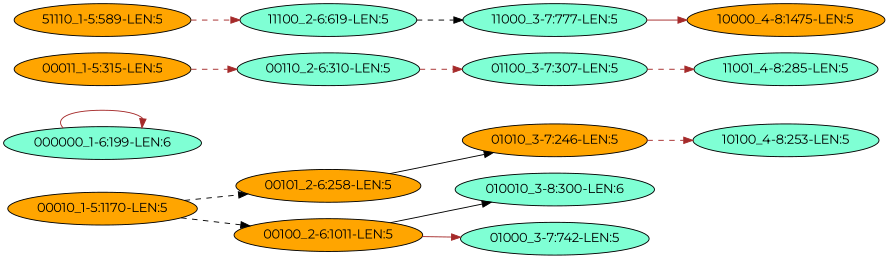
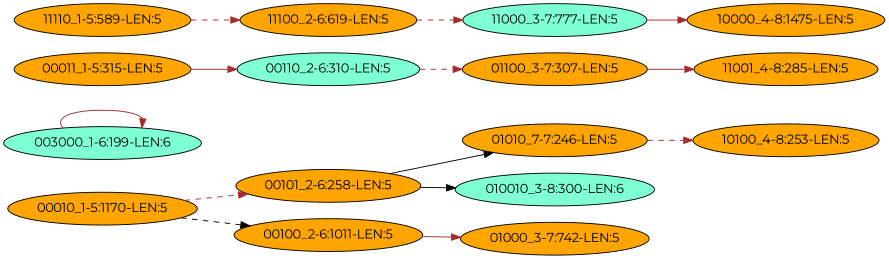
node "51110_1-5:589-LEN:5": label "51110_1-5:589-LEN:5" -> "11110_1-5:589-LEN:5"
node "11100_2-6:619-LEN:5": fillcolor aquamarine -> orange
edge "11100_2-6:619-LEN:5" -> "11000_3-7:777-LEN:5": color black -> brown
edge "00011_1-5:315-LEN:5" -> "00110_2-6:310-LEN:5": style dashed -> solid
node "01100_3-7:307-LEN:5": fillcolor aquamarine -> orange
edge "01100_3-7:307-LEN:5" -> "11001_4-8:285-LEN:5": style dashed -> solid
node "11001_4-8:285-LEN:5": fillcolor aquamarine -> orange
node "01010_3-7:246-LEN:5": label "01010_3-7:246-LEN:5" -> "01010_7-7:246-LEN:5"
node "10100_4-8:253-LEN:5": fillcolor aquamarine -> orange
node "000000_1-6:199-LEN:6": label "000000_1-6:199-LEN:6" -> "003000_1-6:199-LEN:6"
edge "00010_1-5:1170-LEN:5" -> "00101_2-6:258-LEN:5": color black -> brown
edge "00100_2-6:1011-LEN:5" -> "010010_3-8:300-LEN:6": now "00101_2-6:258-LEN:5" -> "010010_3-8:300-LEN:6"
node "01000_3-7:742-LEN:5": fillcolor aquamarine -> orange
